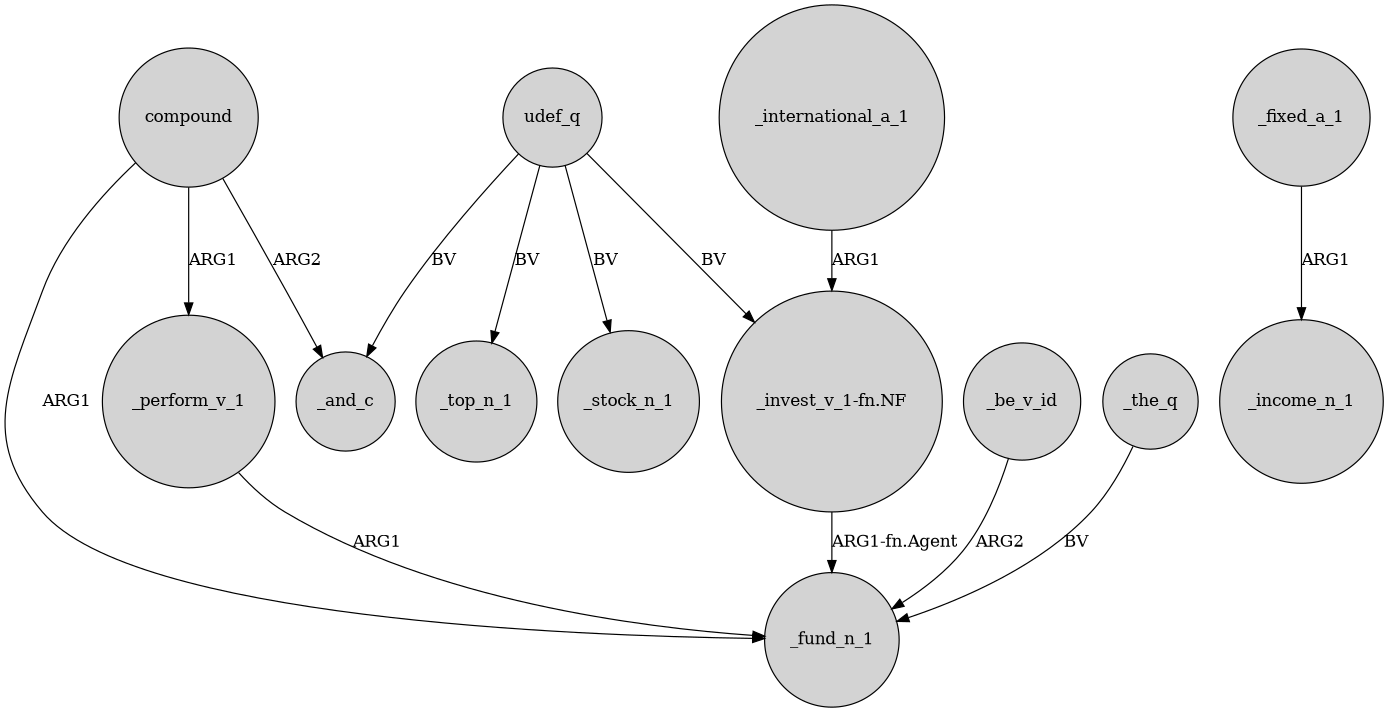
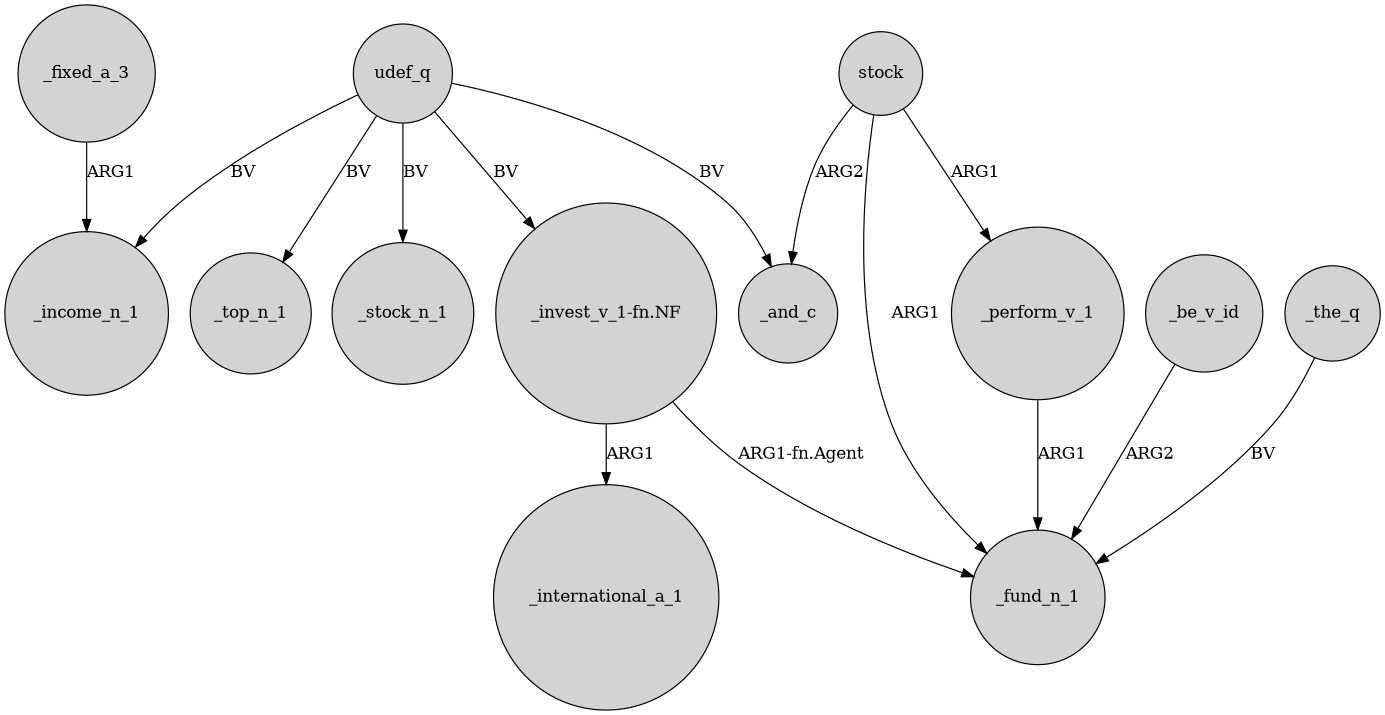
node "compound": label "compound" -> "stock"
node "_fixed_a_1": label "_fixed_a_1" -> "_fixed_a_3"
edge "udef_q" -> "_income_n_1": added, label "BV"
edge "_international_a_1" -> "_invest_v_1-fn.NF": reversed
